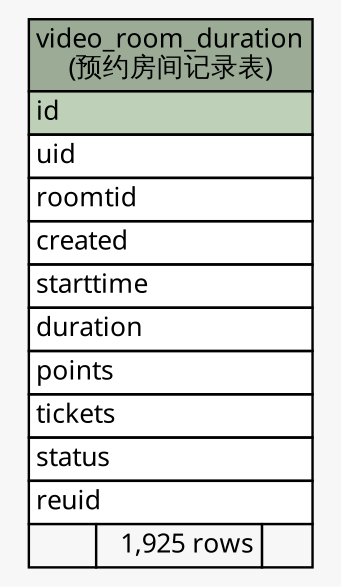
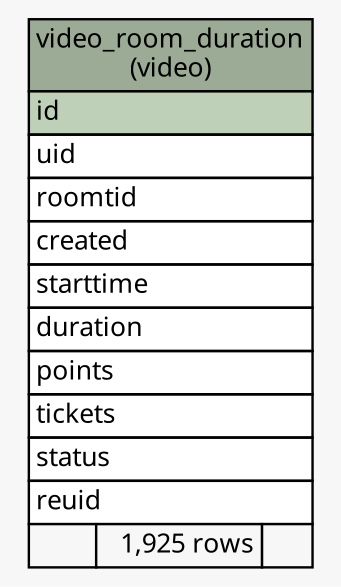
node "video_room_duration": text "(预约房间记录表)" -> "(video)"
